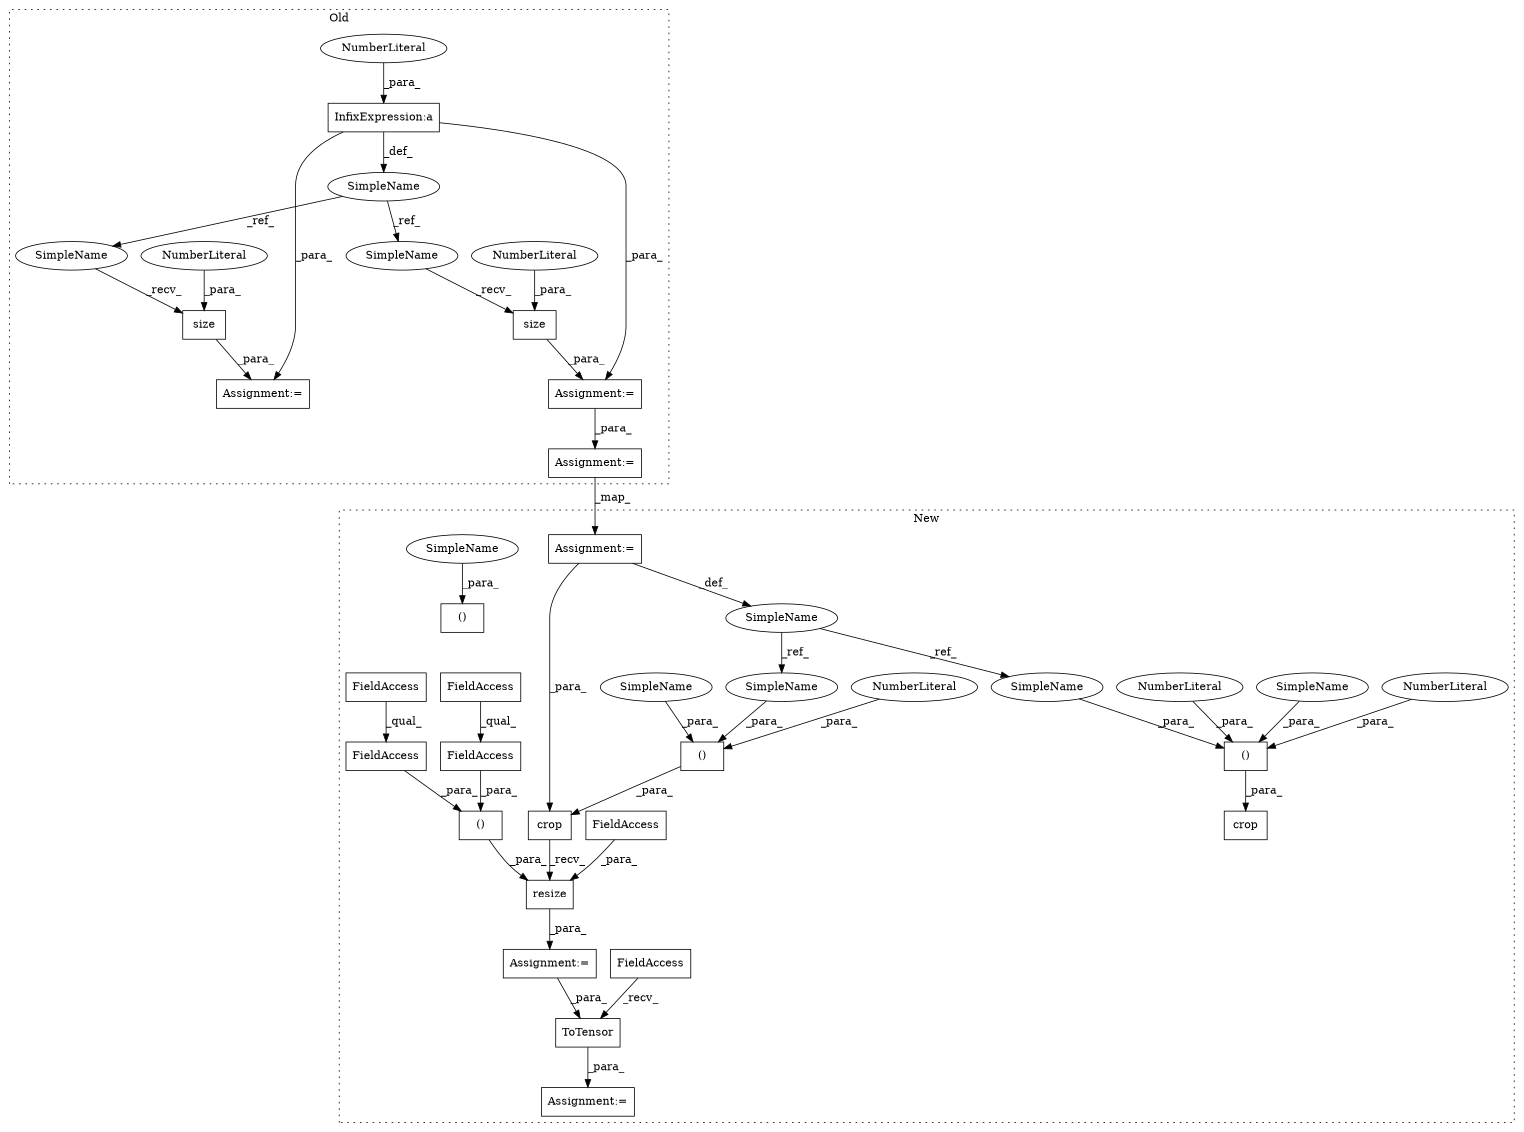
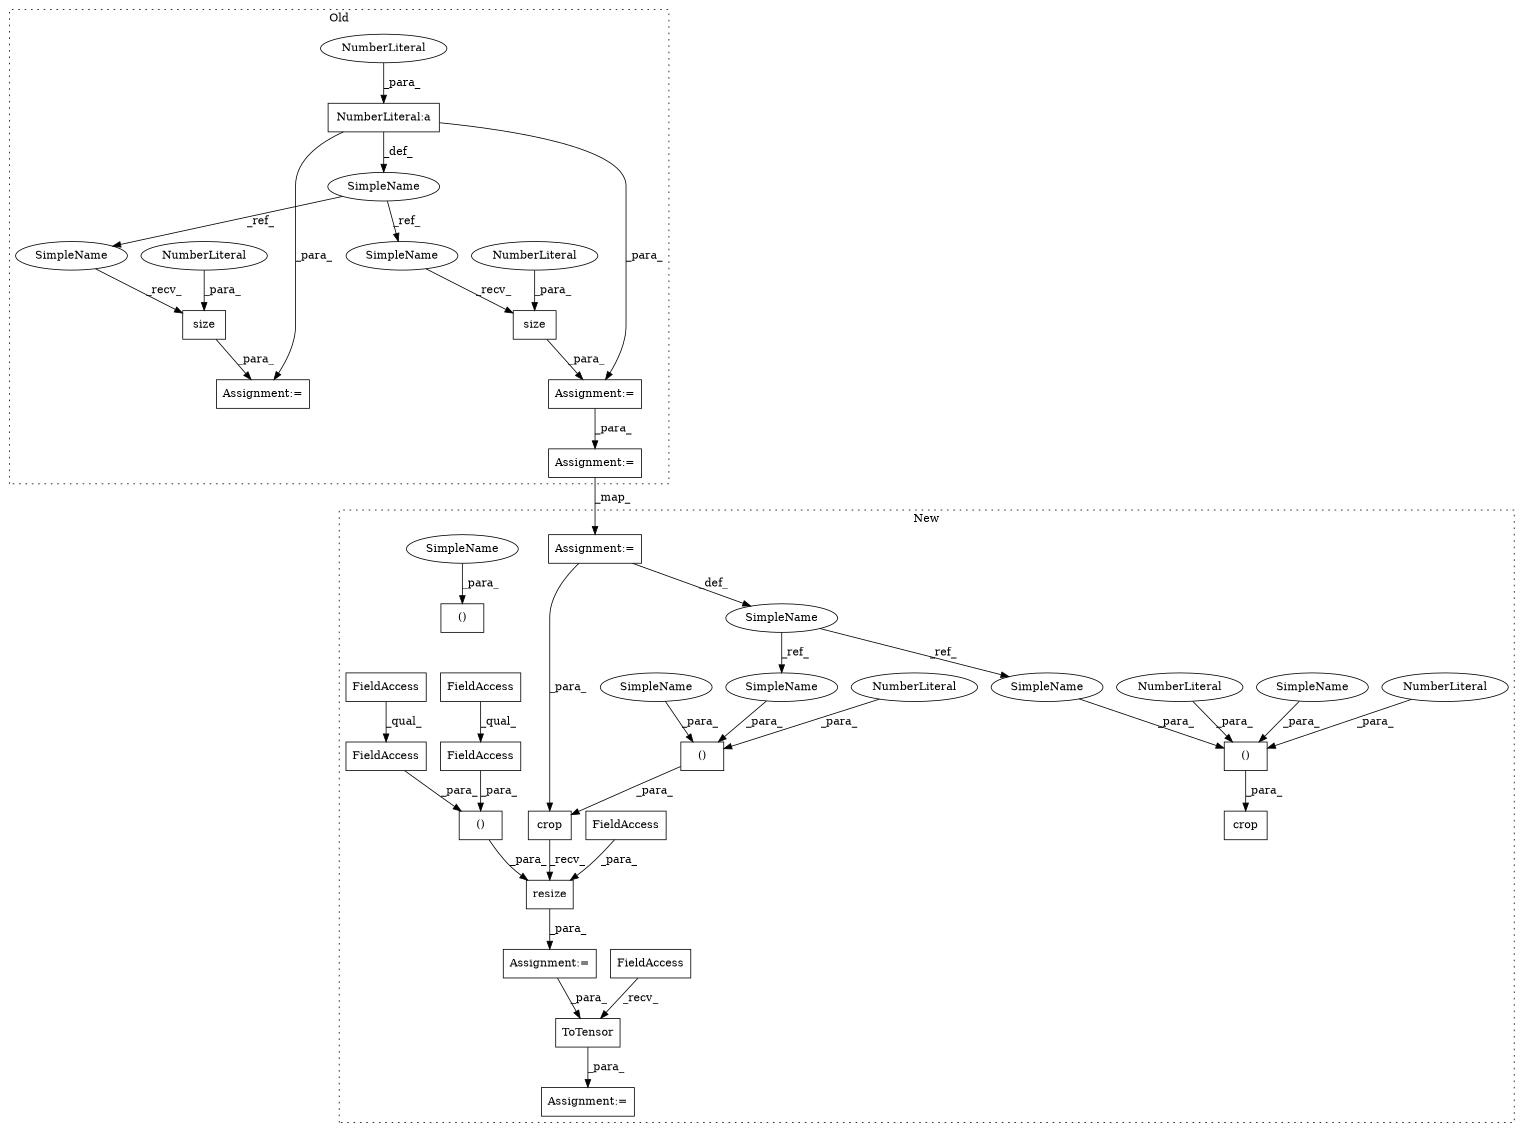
node "InfixExpression:a": label "InfixExpression:a" -> "NumberLiteral:a"
